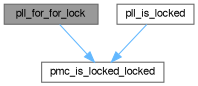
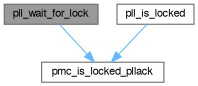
node "pll_for_for_lock": label "pll_for_for_lock" -> "pll_wait_for_lock"
node "pmc_is_locked_locked": label "pmc_is_locked_locked" -> "pmc_is_locked_pllack"
